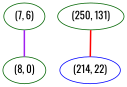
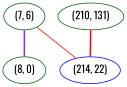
node "(250, 131)": label "(250, 131)" -> "(210, 131)"
edge "(7, 6)" -- "(214, 22)": added
